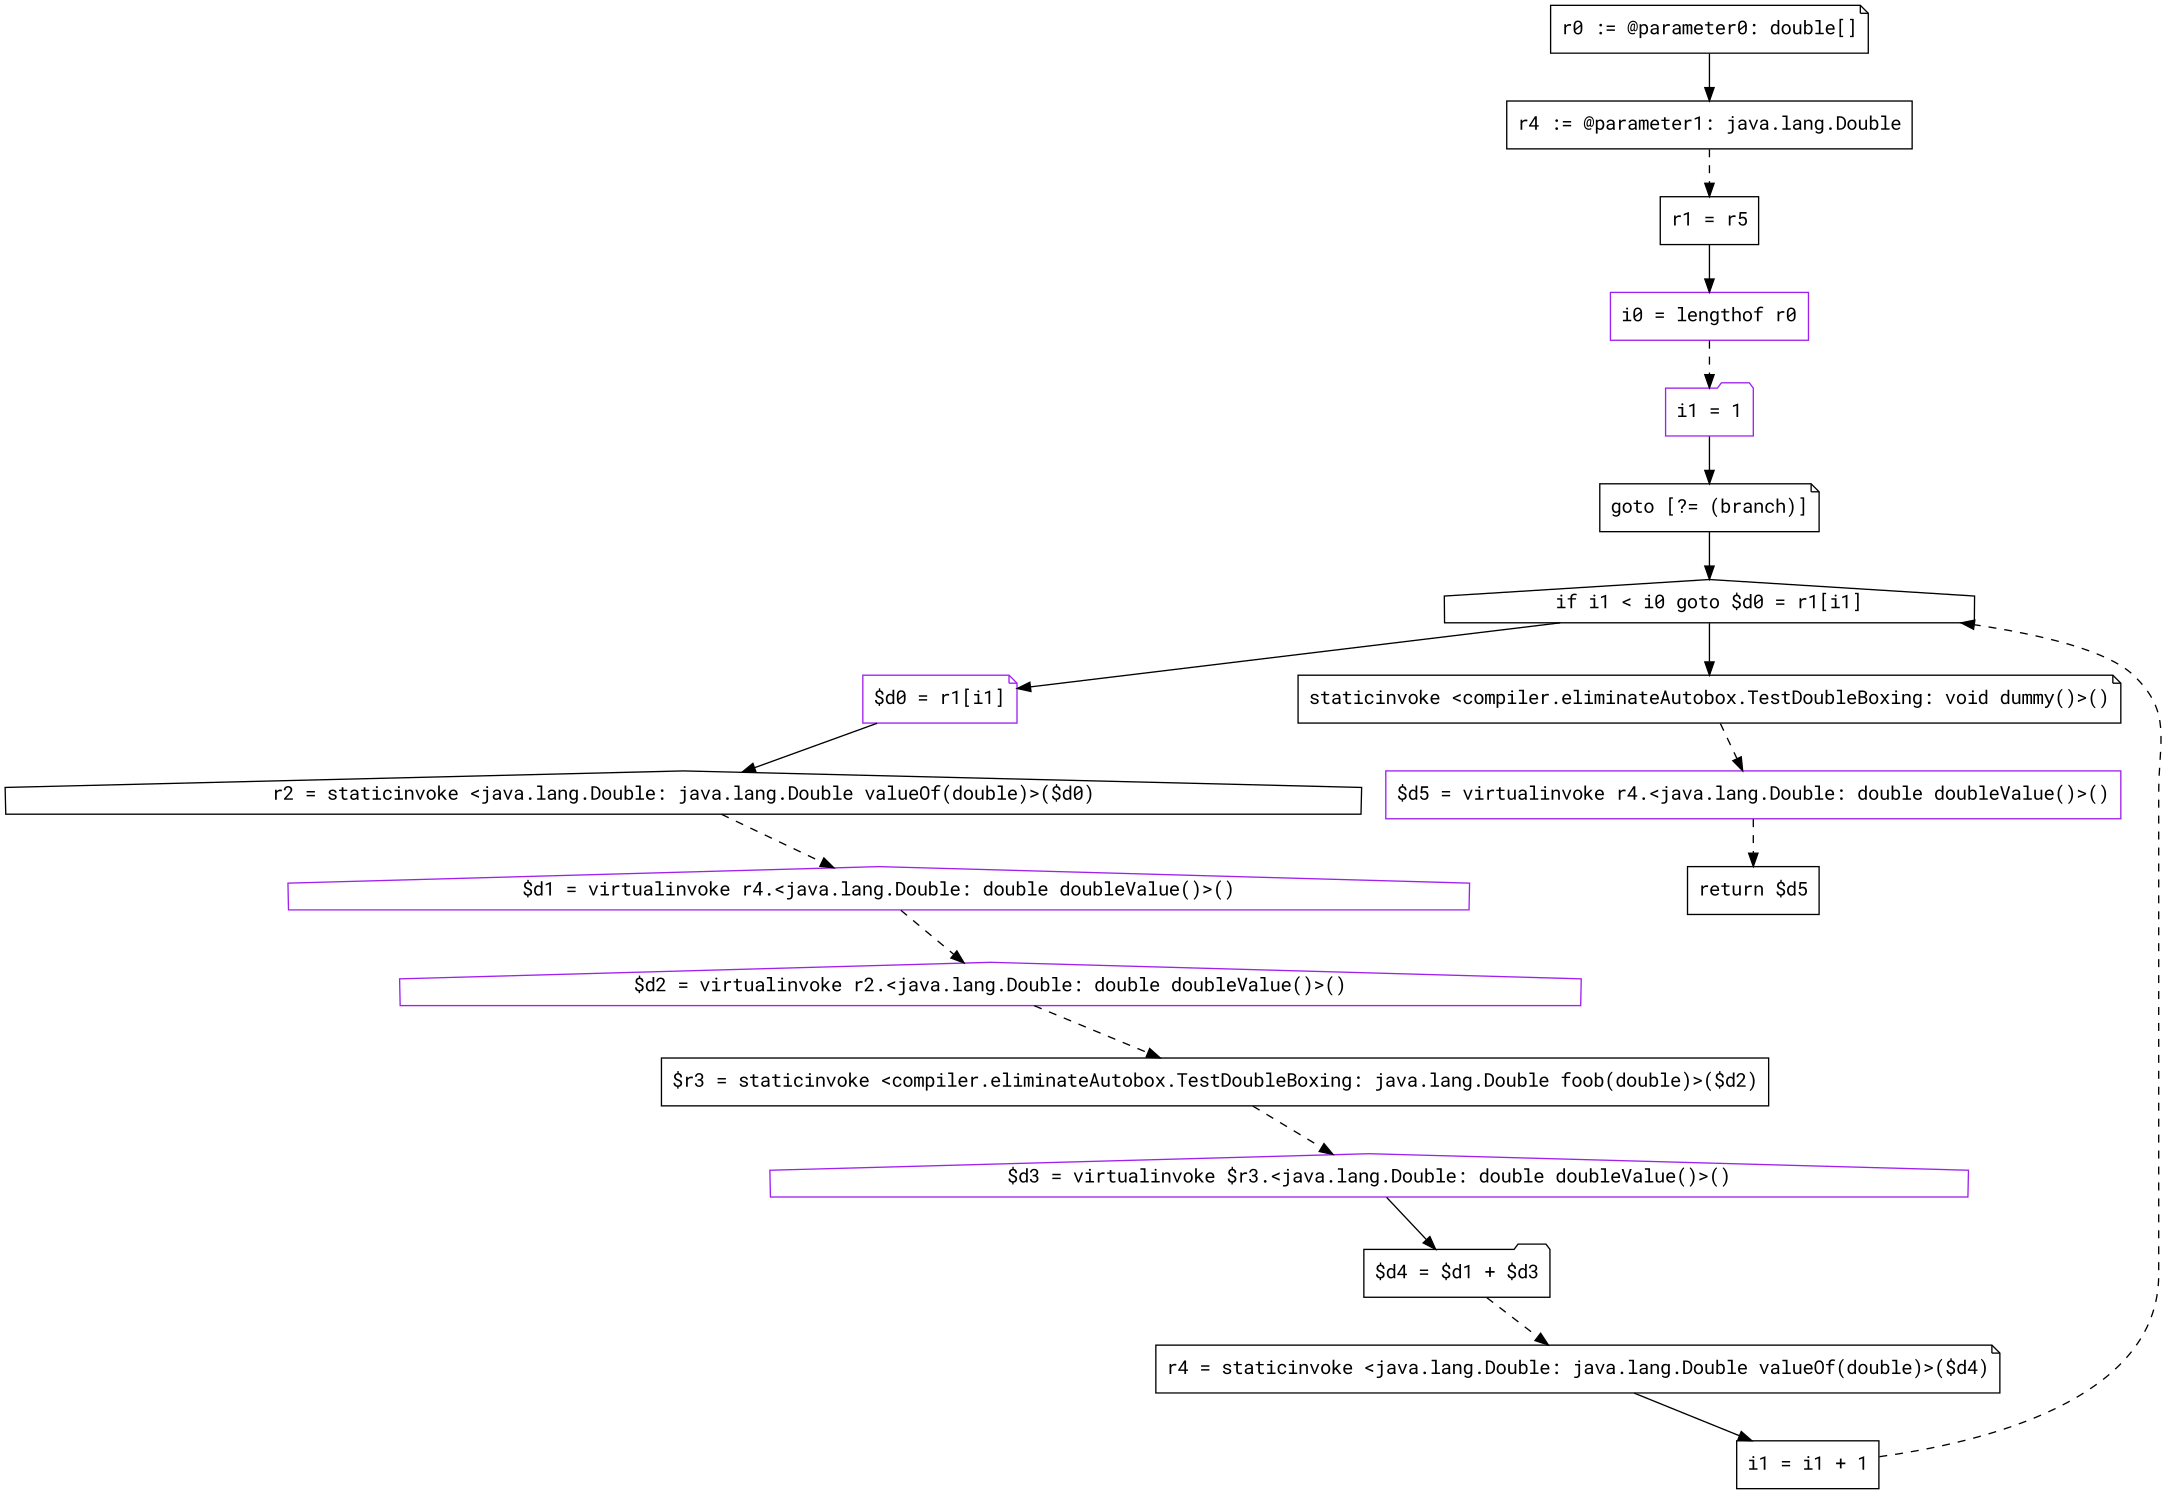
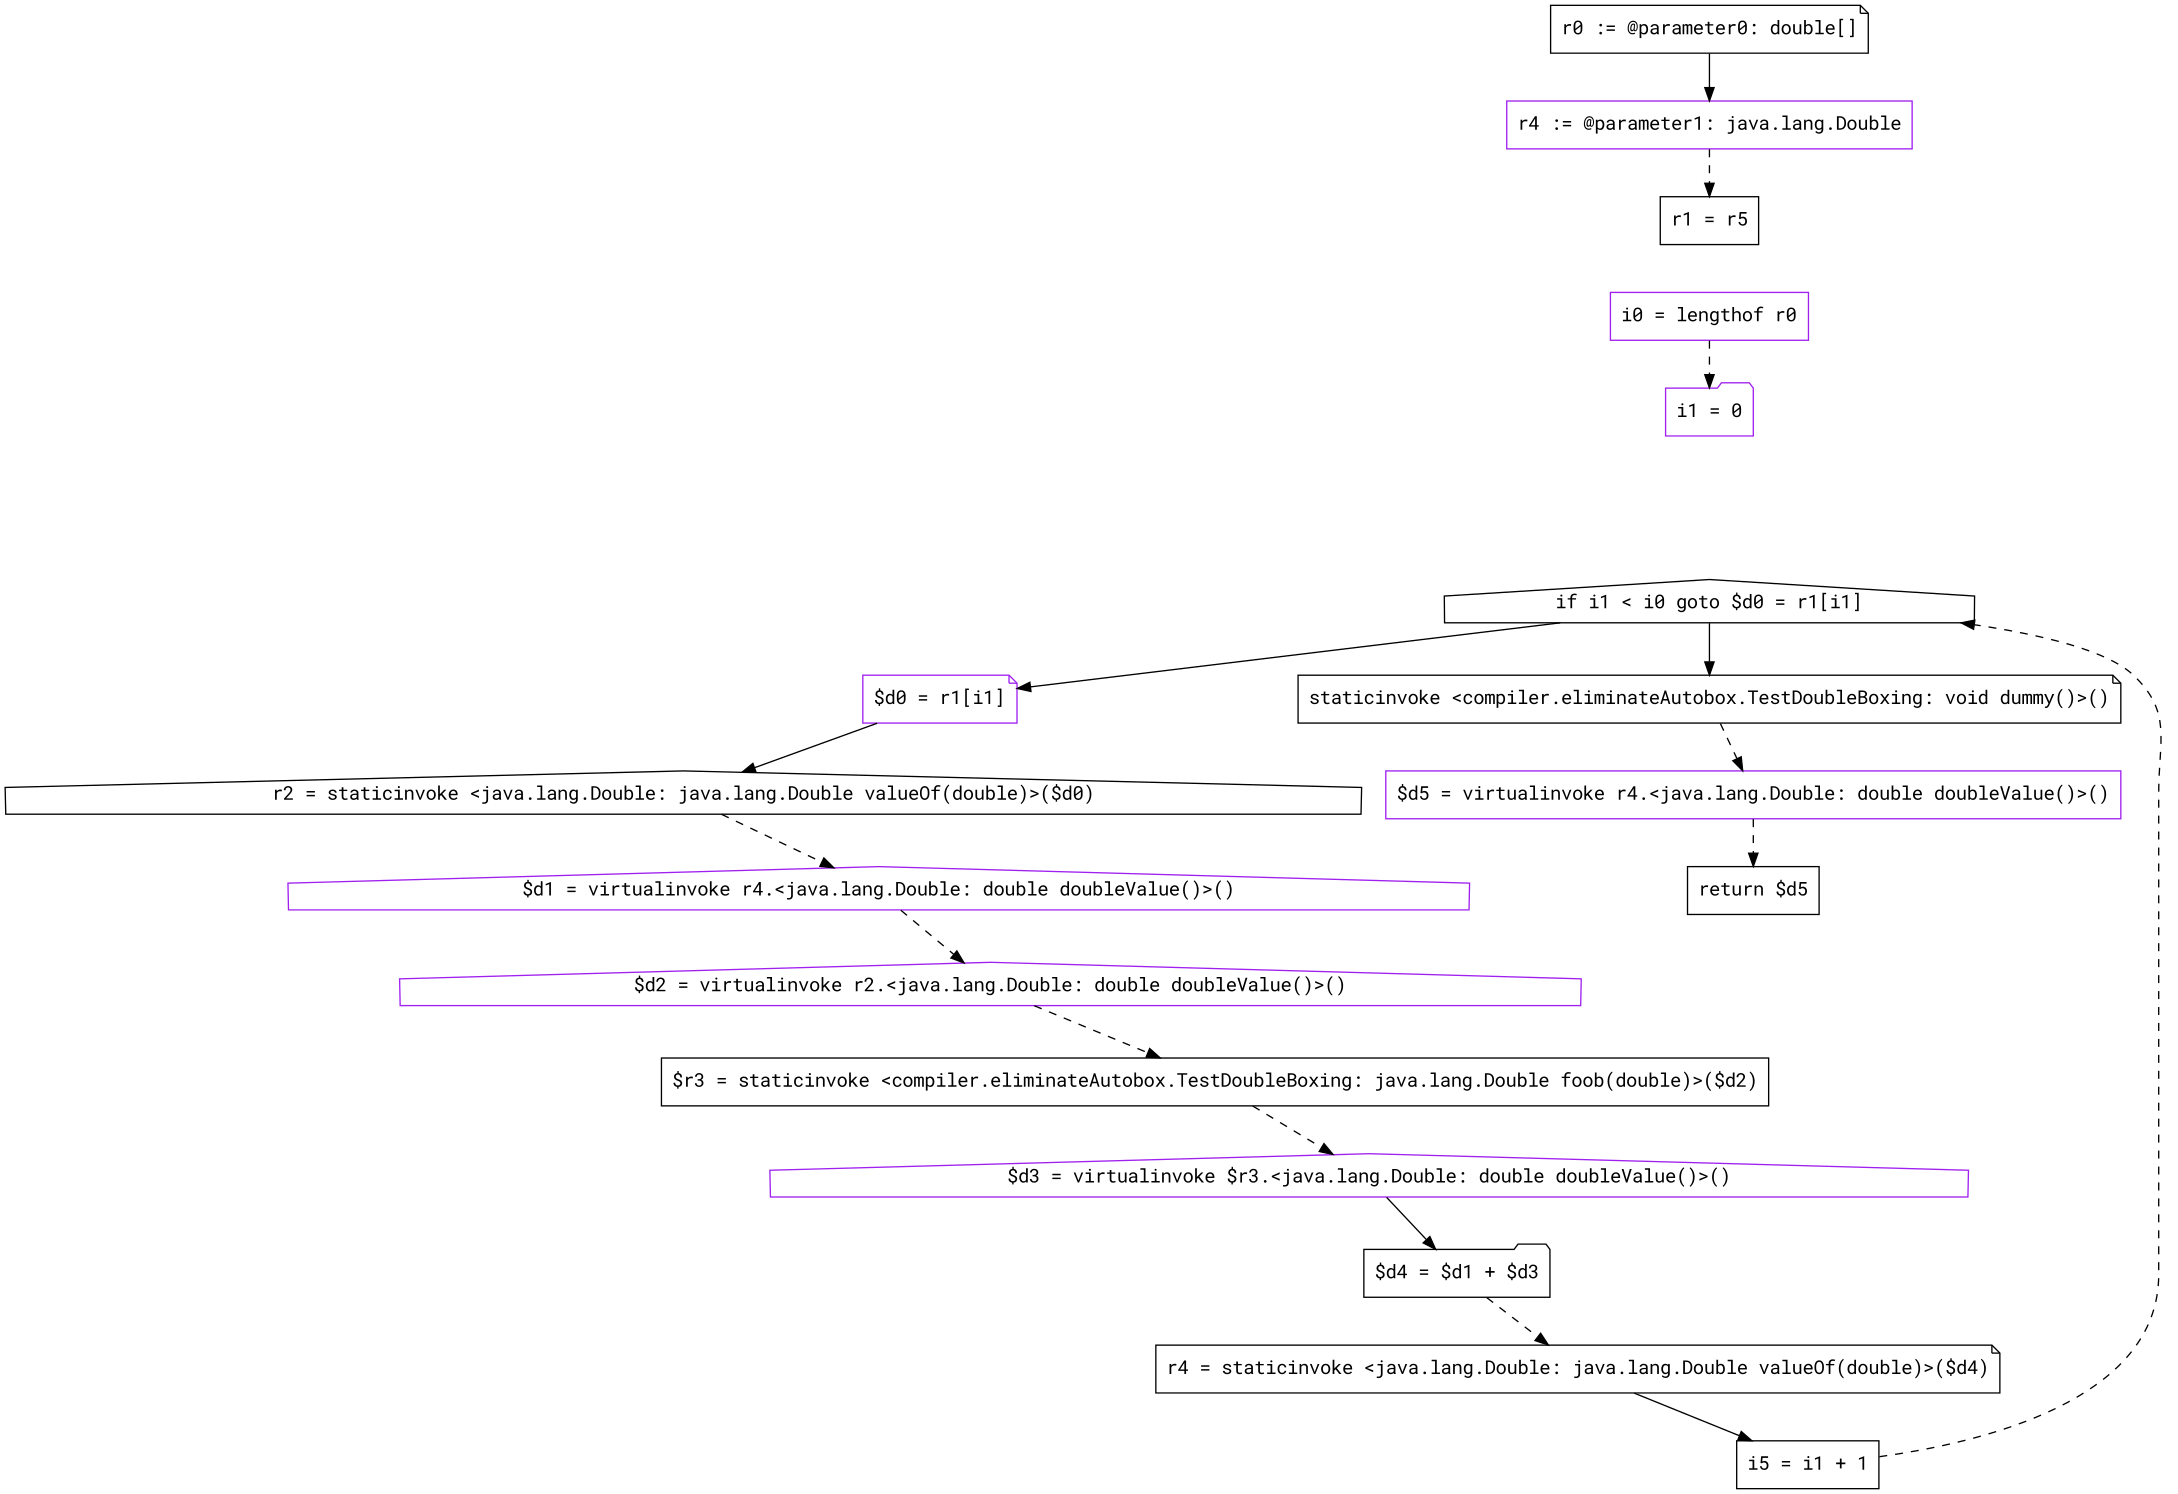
node "r4 := @parameter1: java.lang.Double": color black -> purple
edge "r1 = r5" -> "i0 = lengthof r0": removed
node "i1 = 1": label "i1 = 1" -> "i1 = 0"
node "goto [?= (branch)]": removed
node "i1 = i1 + 1": label "i1 = i1 + 1" -> "i5 = i1 + 1"
